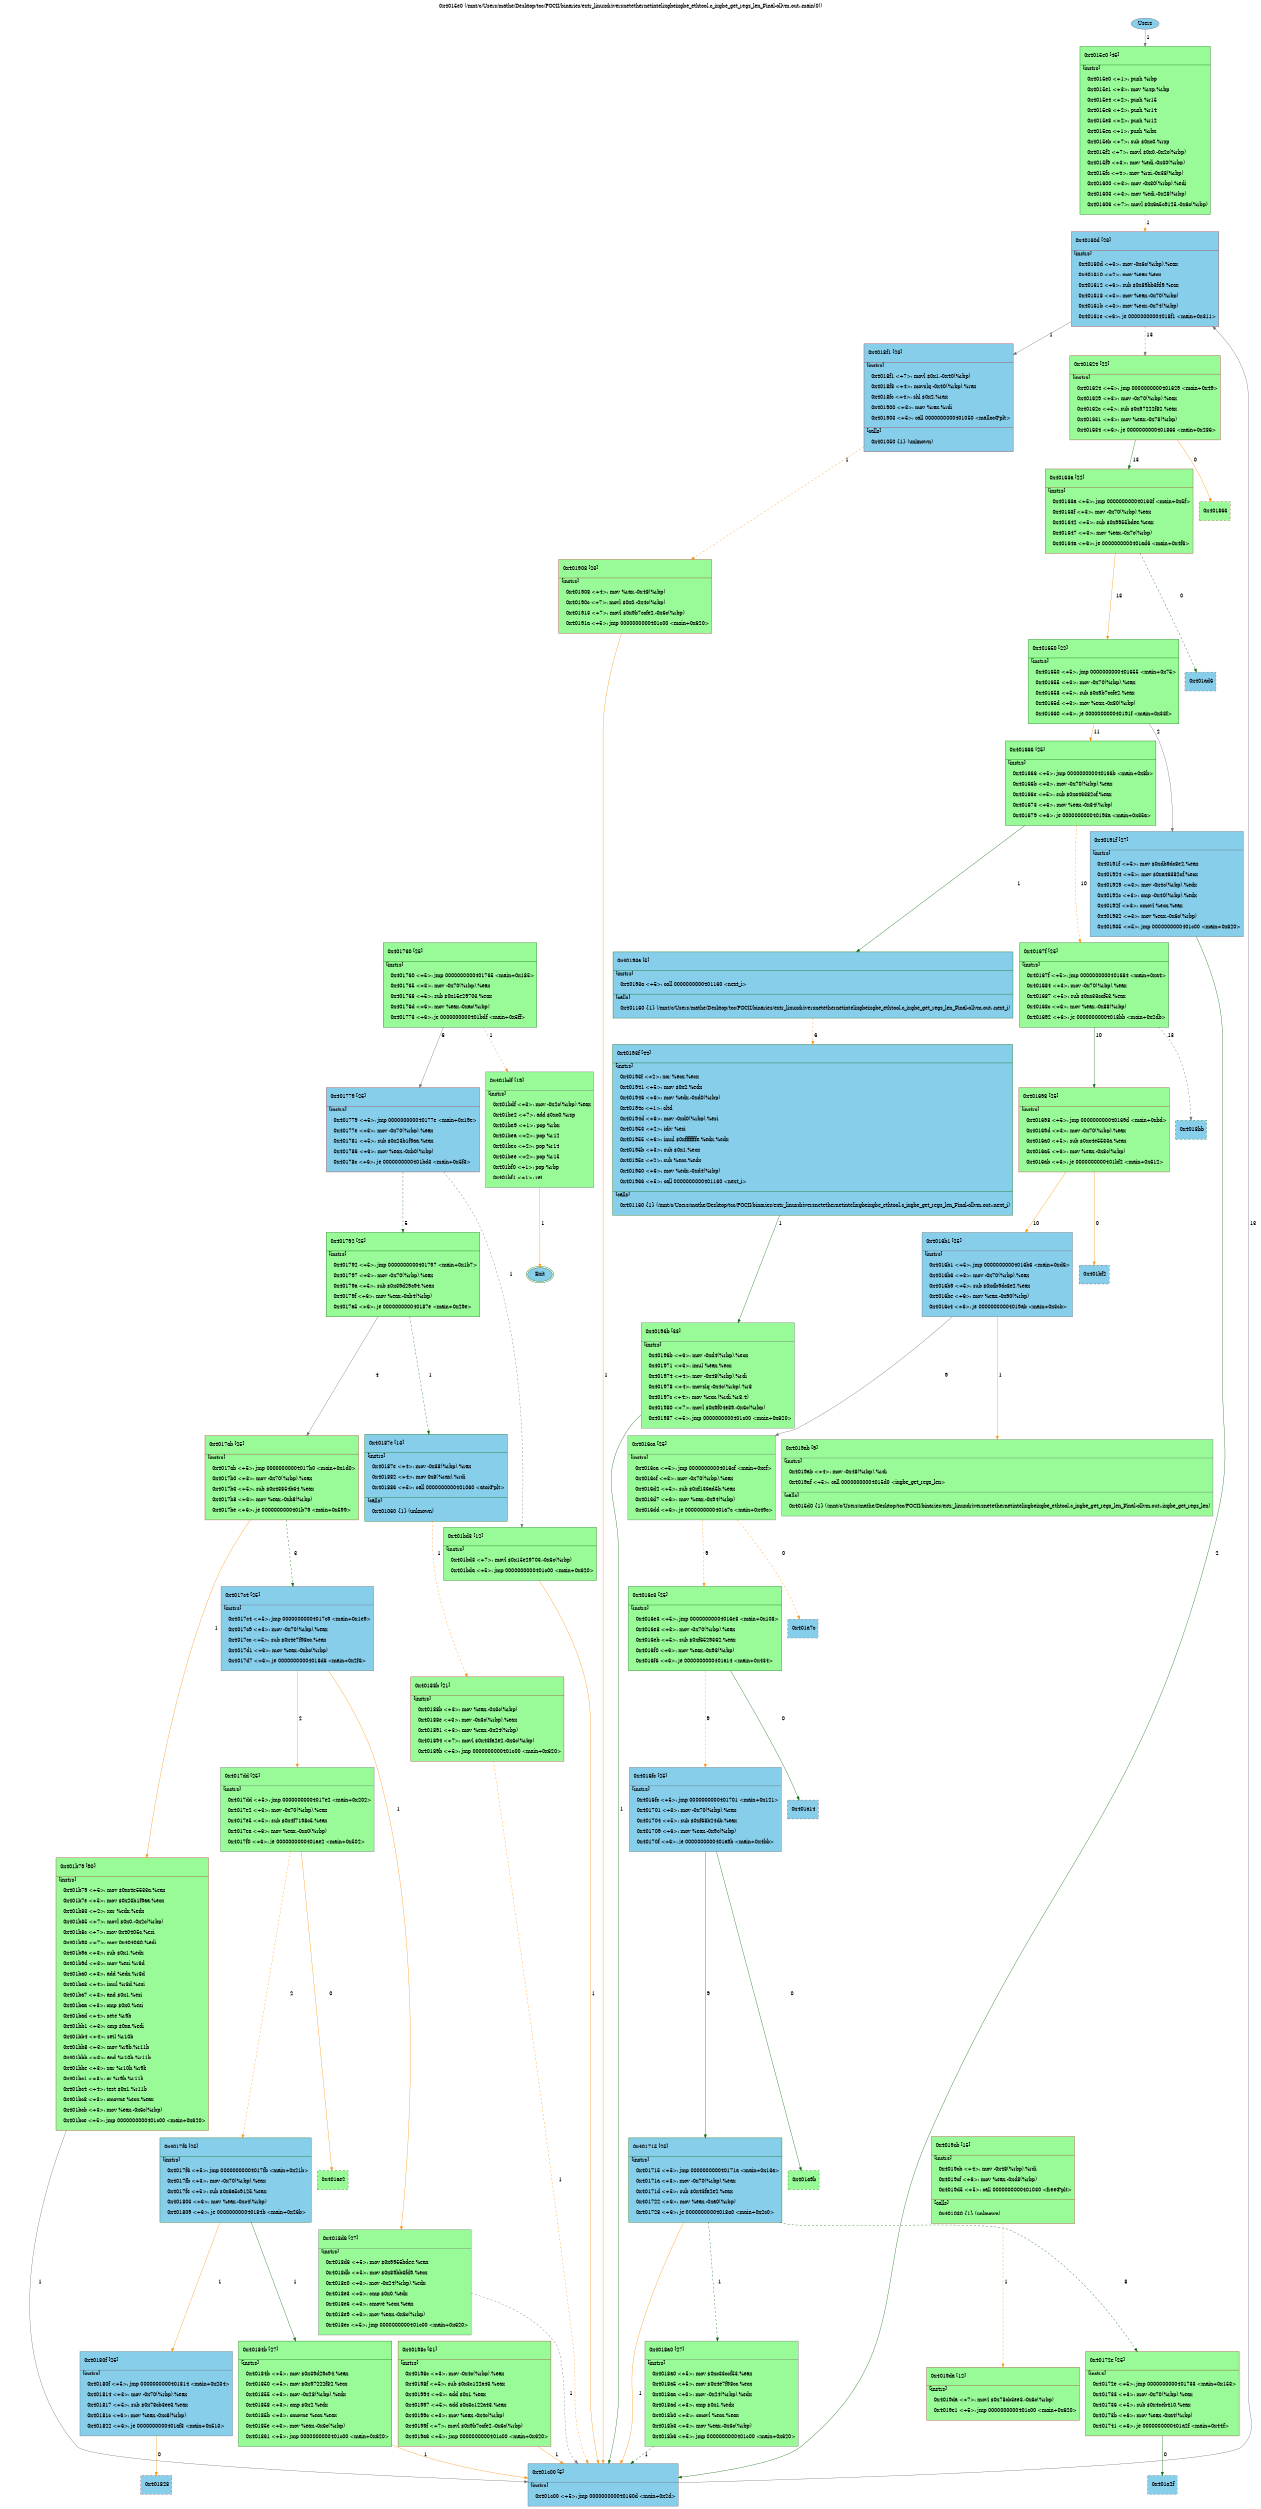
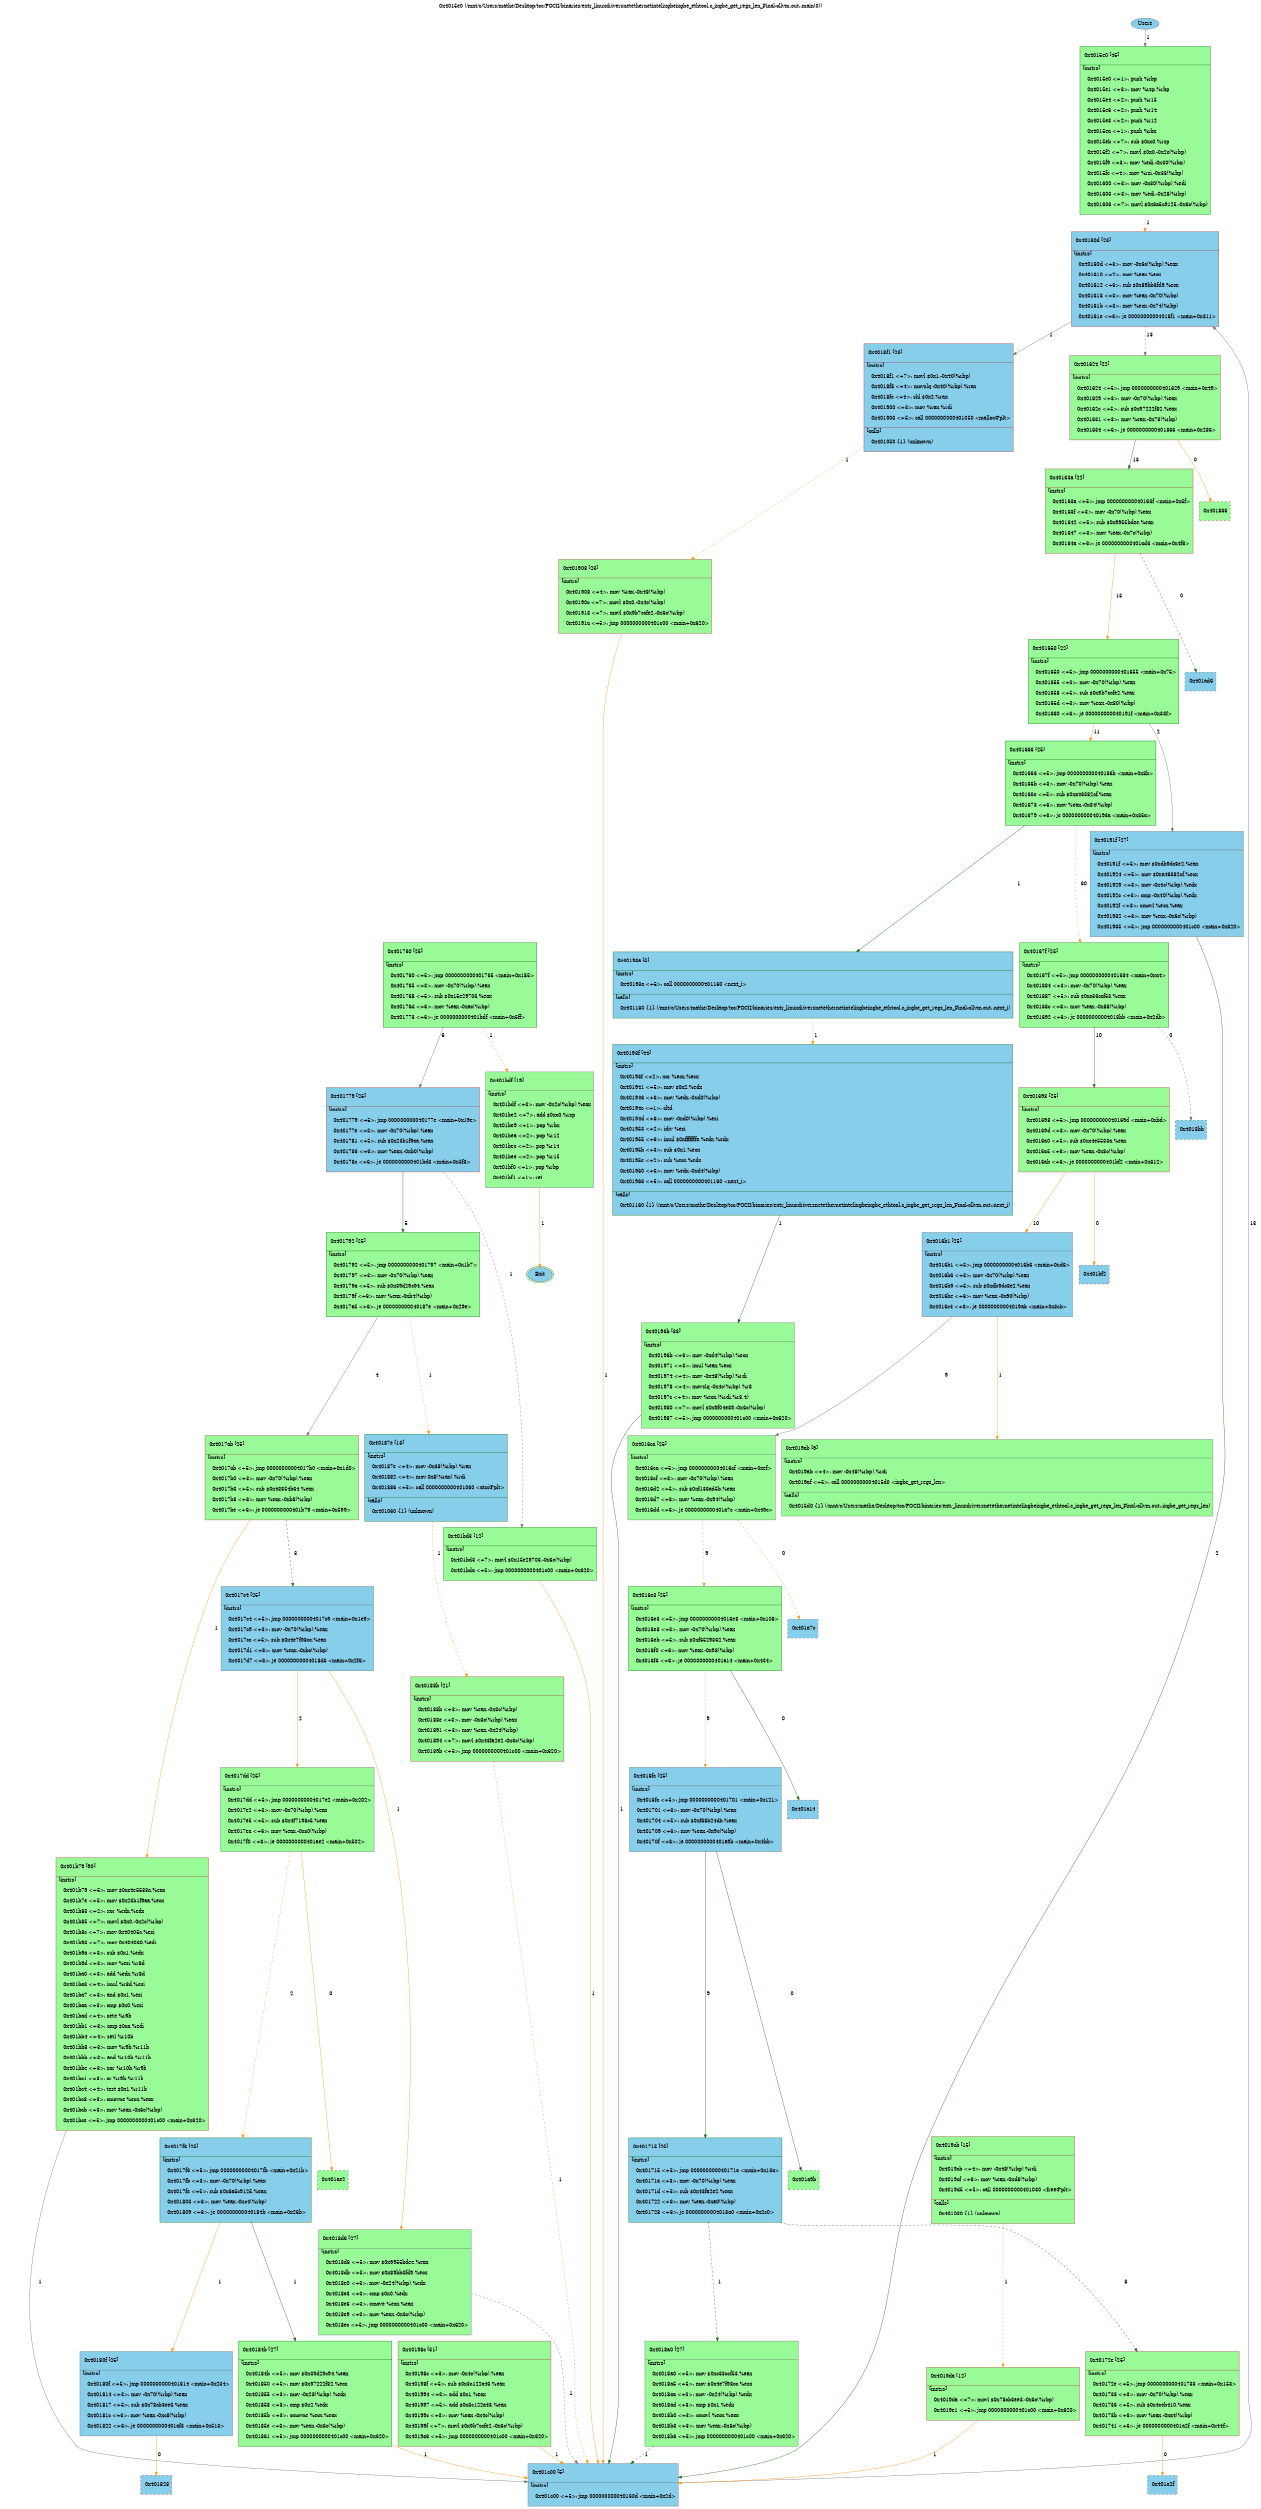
edge "0x401666 [25]" -> "0x40167f [25]": label " 10" -> " 60"
edge "0x40193a [5]" -> "0x40193f [44]": label " 6" -> " 1"
edge "0x40167f [25]" -> "0x4018bb": label " 13" -> " 0"
edge "0x401779 [25]" -> "0x401792 [25]": style dashed -> solid
edge "0x401792 [25]" -> "0x40187e [13]": color darkgreen -> darkorange
edge "0x401715 [25]" -> "0x401c00 [5]": now "0x4019da [12]" -> "0x401c00 [5]"
edge "0x40172e [25]" -> "0x401a2f": color darkgreen -> darkorange
